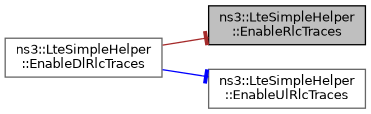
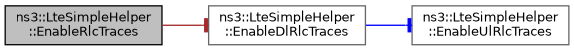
edge "ns3::LteSimpleHelper ::EnableDlRlcTraces" -> "ns3::LteSimpleHelper ::EnableRlcTraces": reversed
